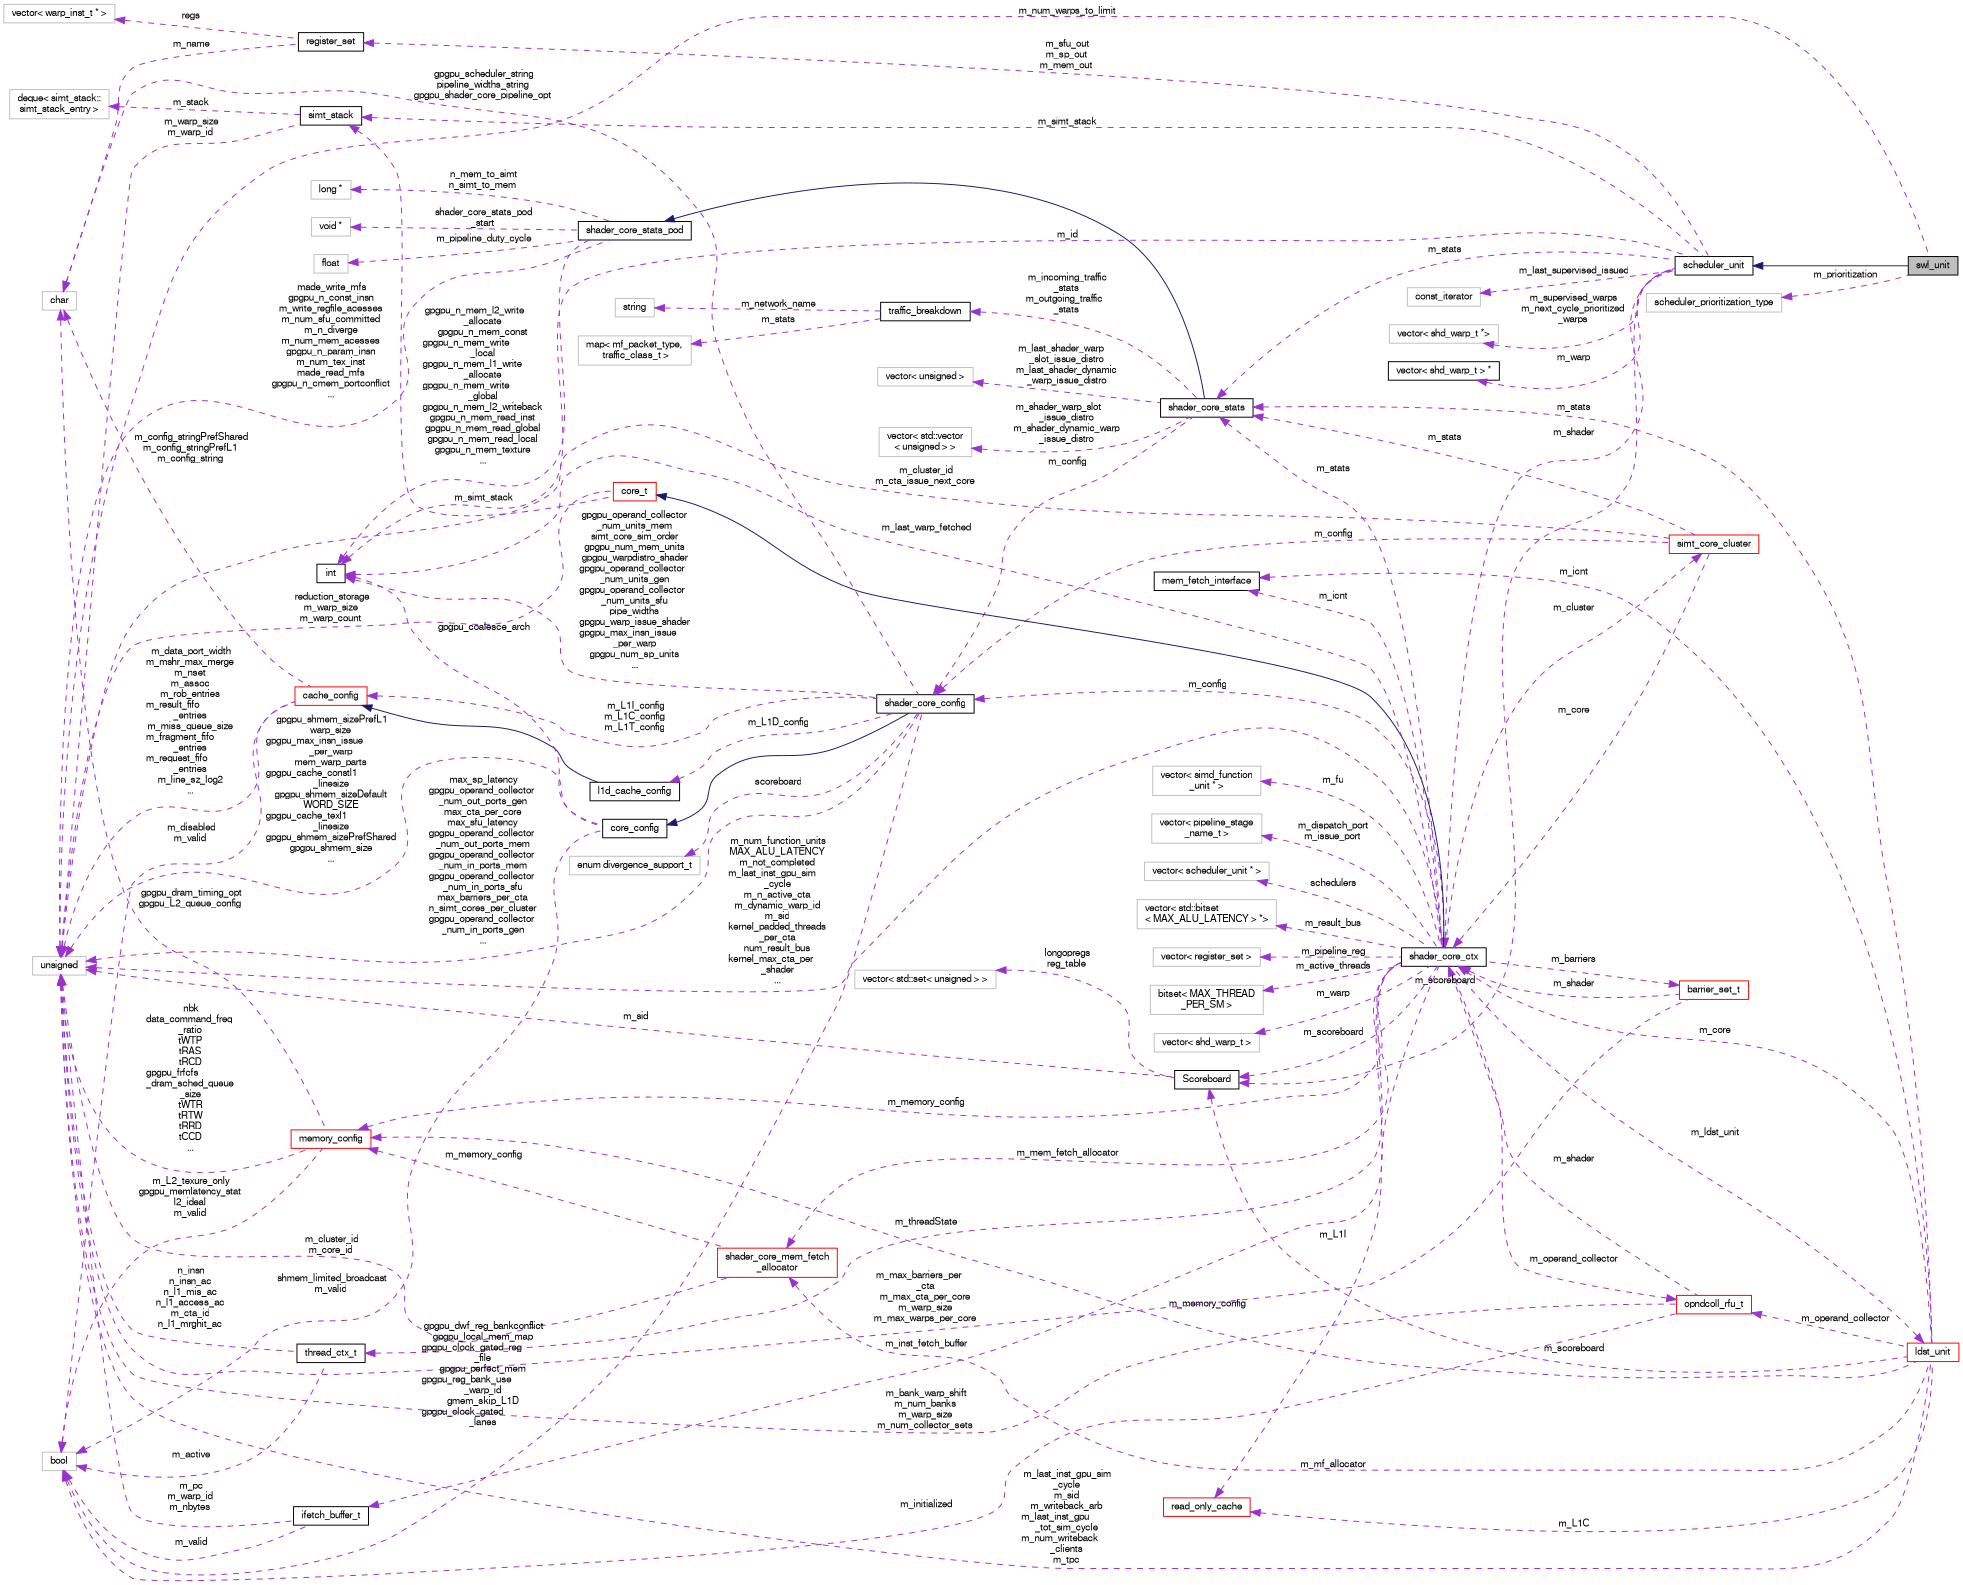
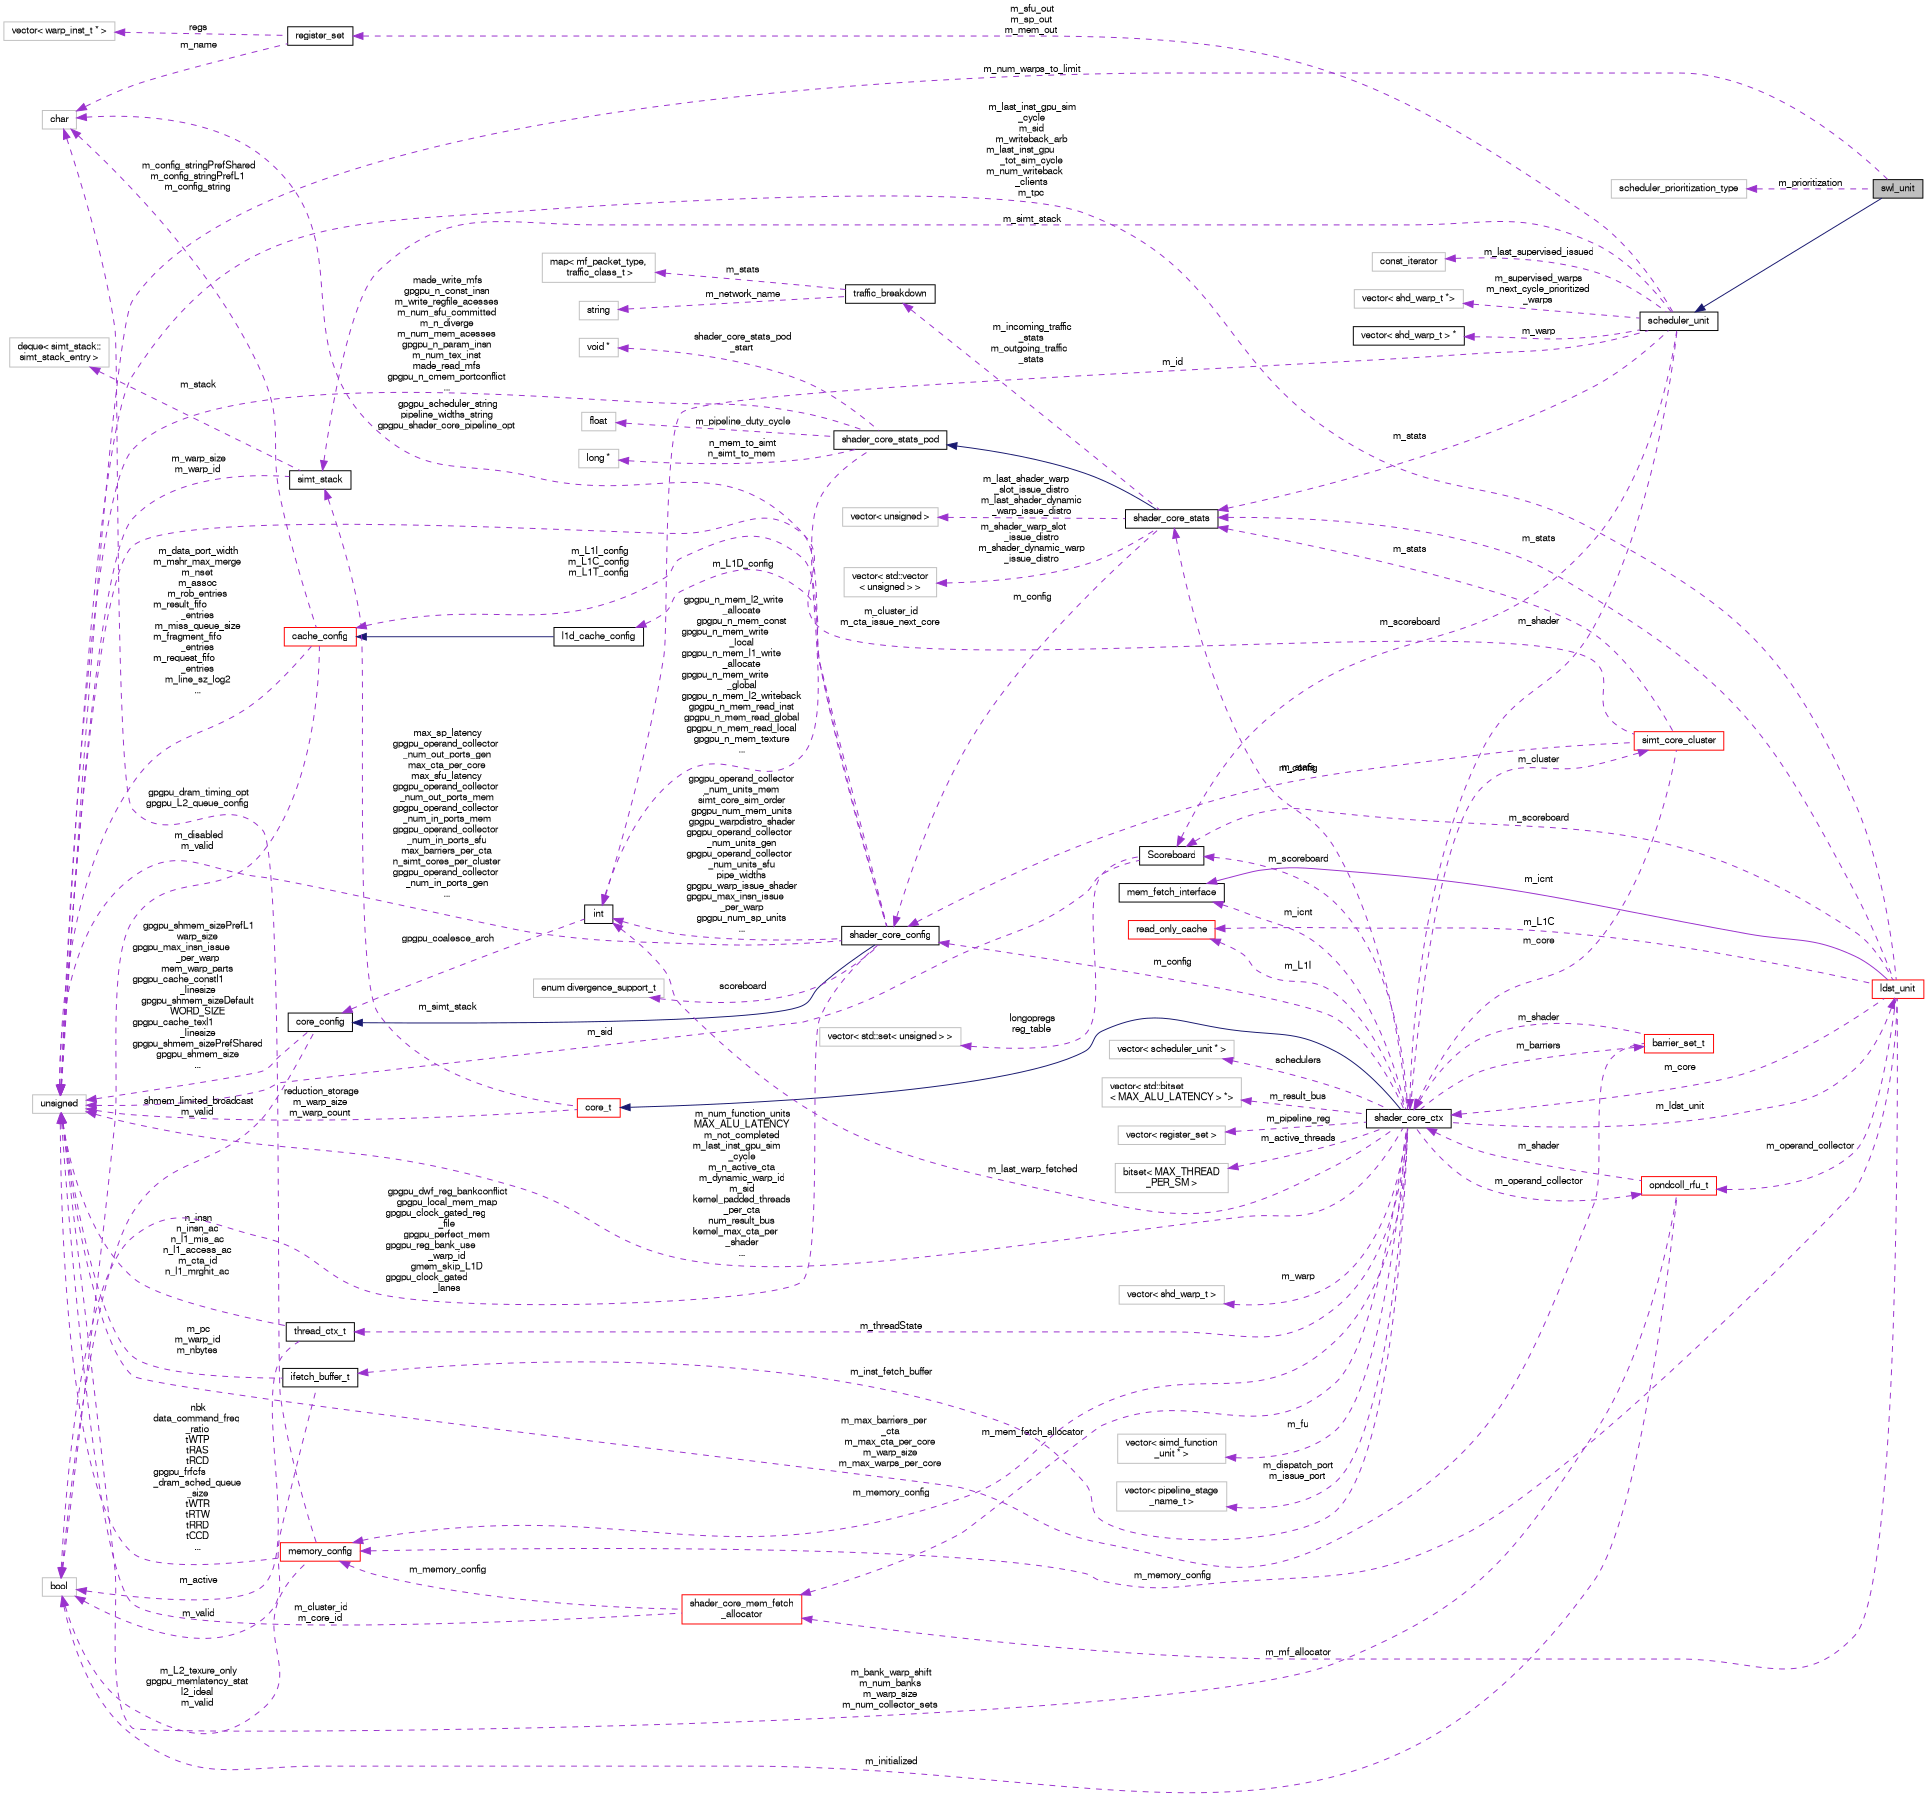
edge "core_config" -> "int": reversed
edge "ldst_unit" -> "mem_fetch_interface": style dashed -> solid
